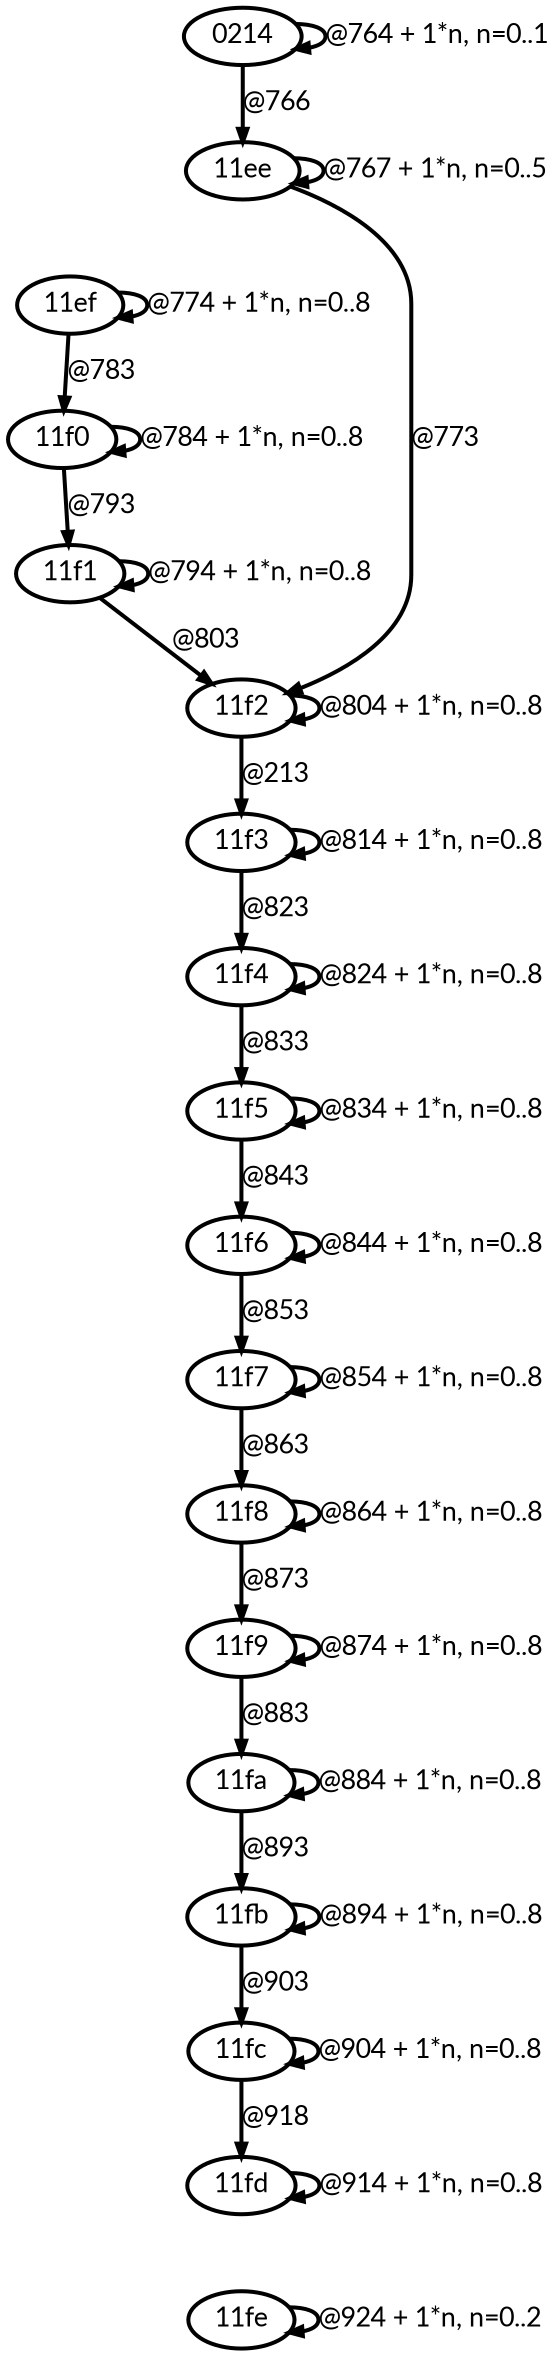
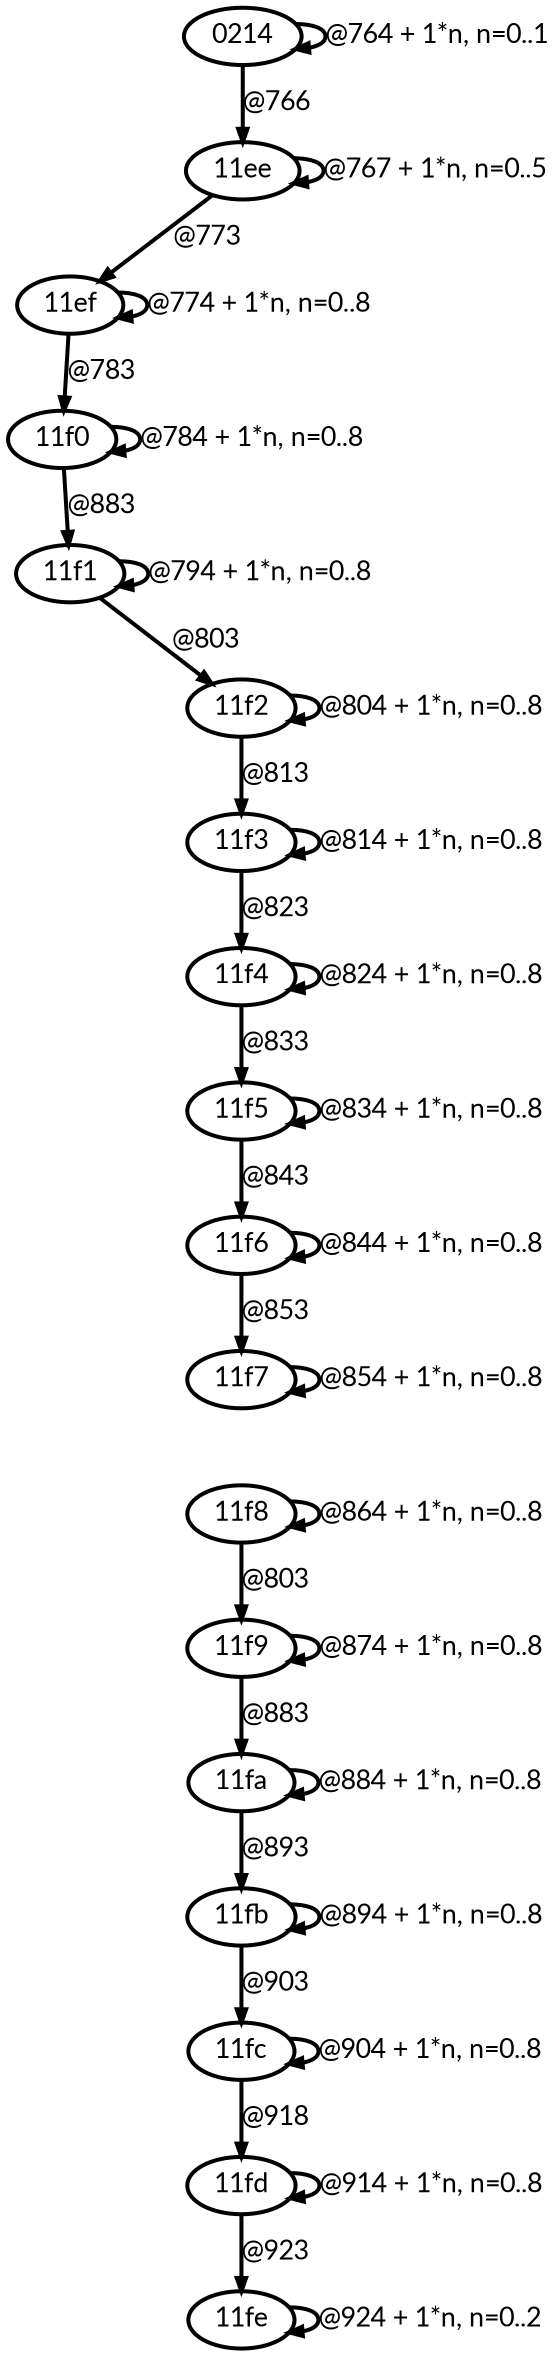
edge "11ee" -> "11f2": now "11ee" -> "11ef"
edge "11f0" -> "11f1": label "@793" -> "@883"
edge "11f2" -> "11f3": label "@213" -> "@813"
edge "11f7" -> "11f8": removed, label "@863"
edge "11f8" -> "11f9": label "@873" -> "@803"
edge "11fd" -> "11fe": added, label "@923"
